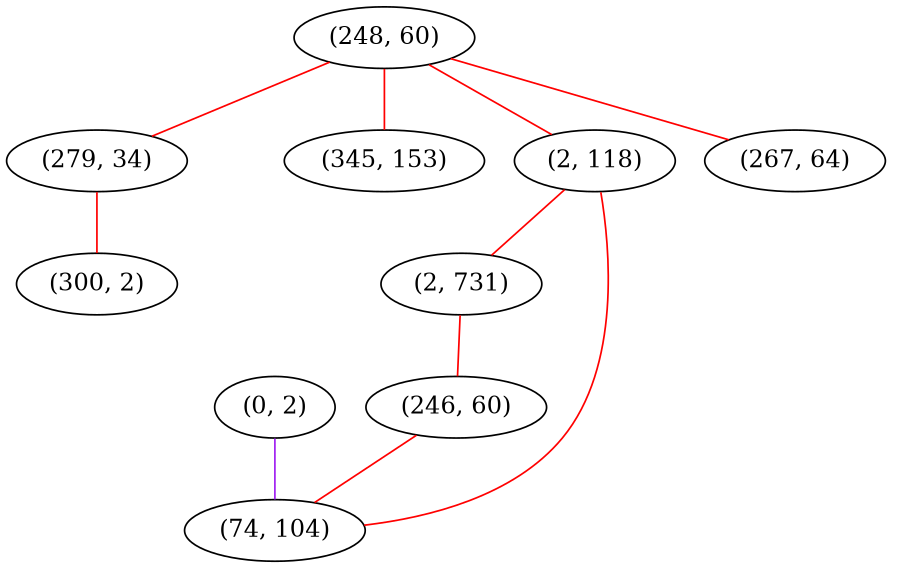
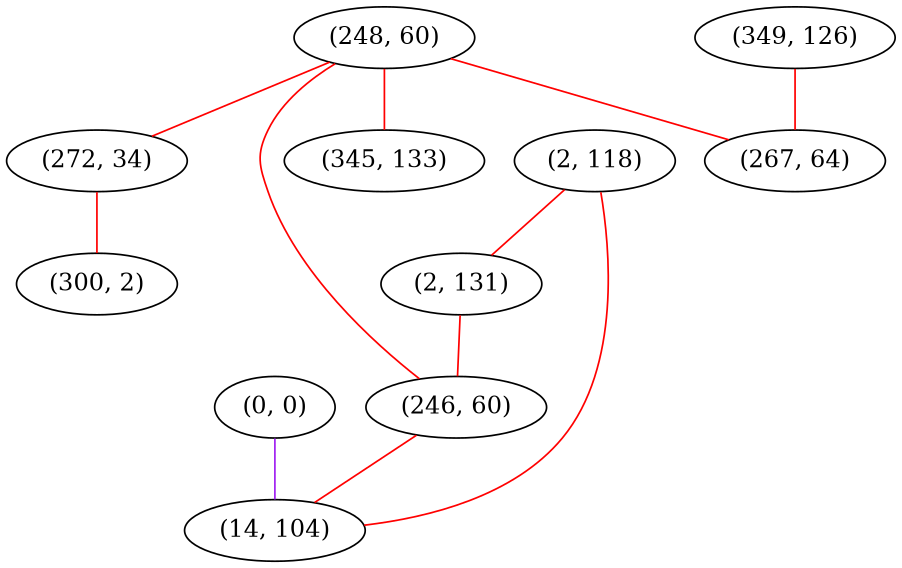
node "(349, 126)": added
edge "(248, 60)" -- "(2, 118)": now "(248, 60)" -- "(246, 60)"
node "(279, 34)": label "(279, 34)" -> "(272, 34)"
node "(345, 153)": label "(345, 153)" -> "(345, 133)"
node "(2, 731)": label "(2, 731)" -> "(2, 131)"
node "(0, 2)": label "(0, 2)" -> "(0, 0)"
node "(74, 104)": label "(74, 104)" -> "(14, 104)"
